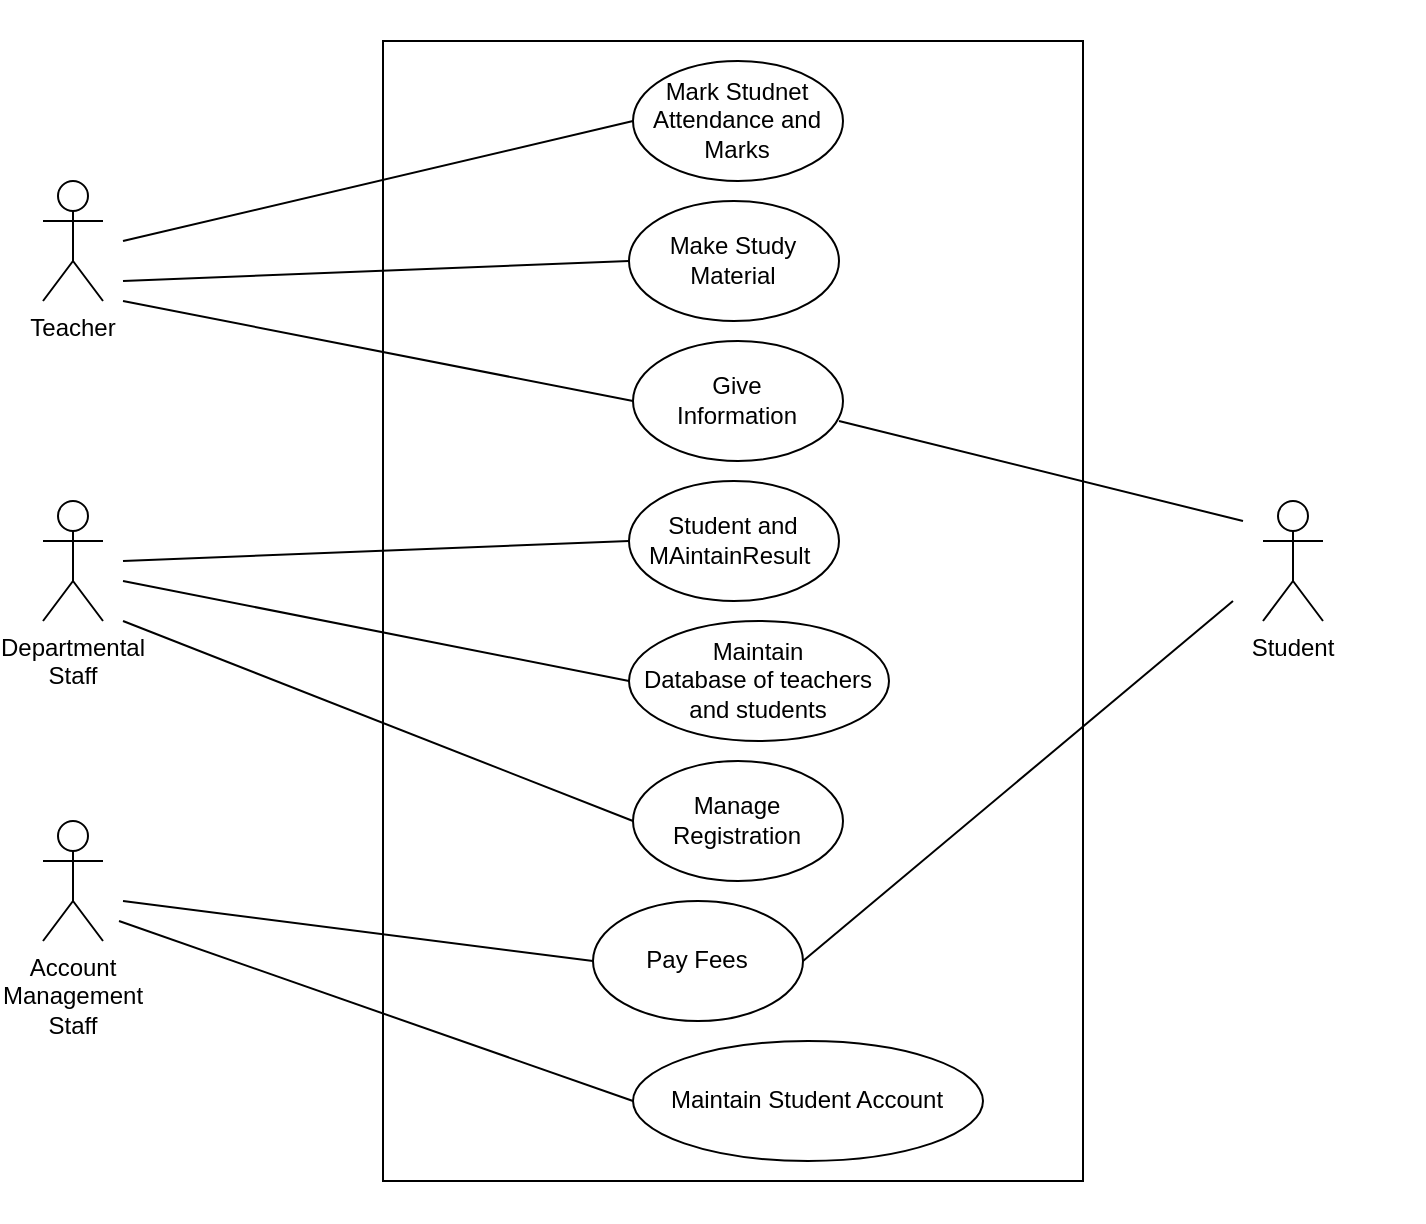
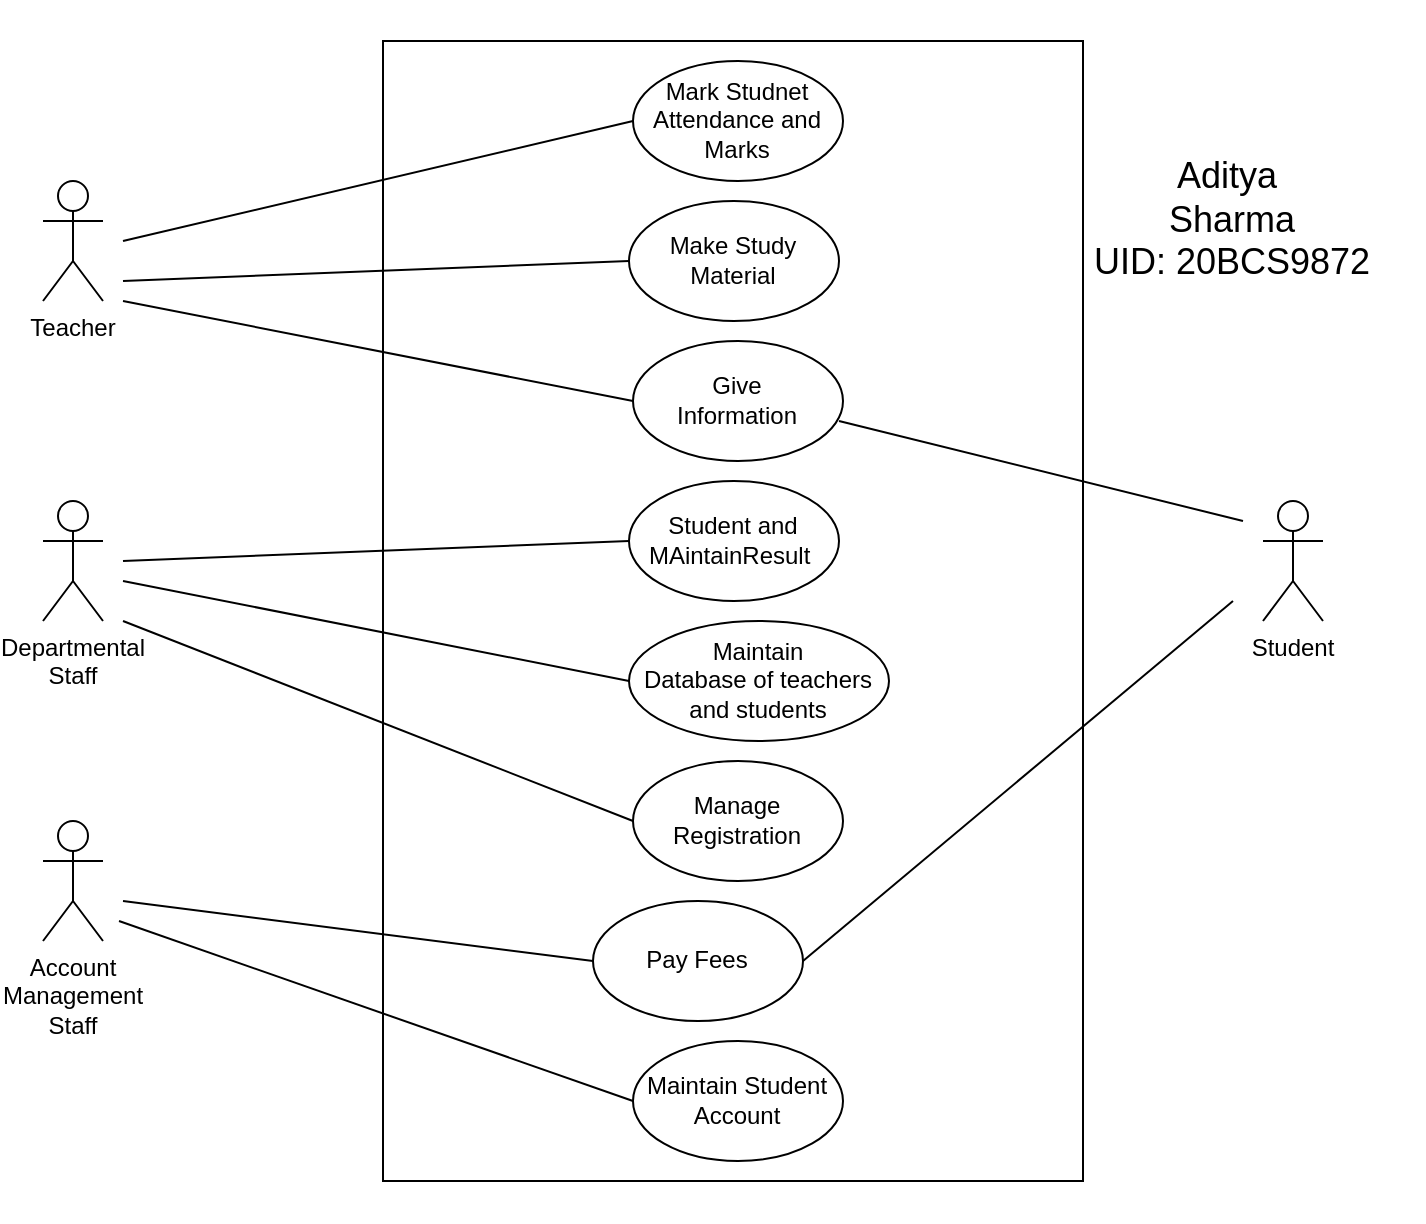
node "Aditya SharmaUID: 20BCS9872": added
node "Maintain Student Account": size 350x120 -> 210x120
